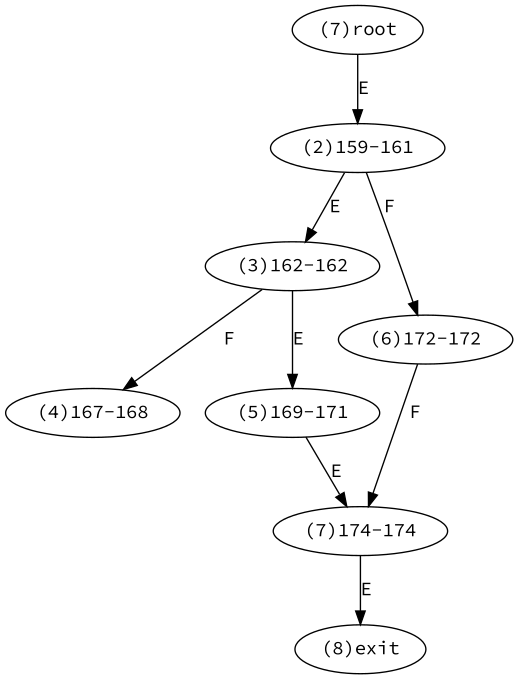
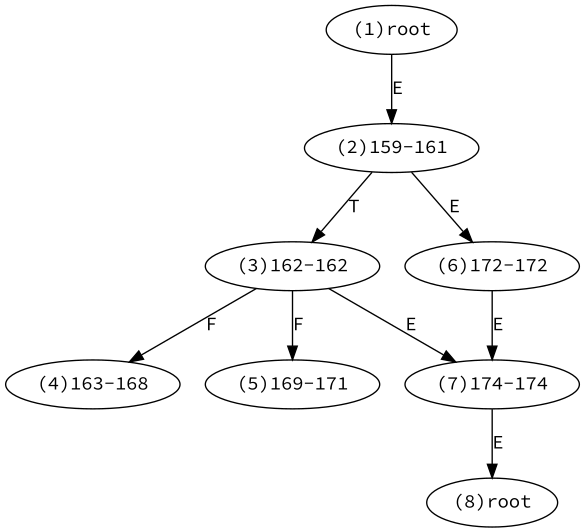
node "(7)root": label "(7)root" -> "(1)root"
edge "(2)159-161" -> "(3)162-162": label "E" -> "T"
edge "(2)159-161" -> "(6)172-172": label "F" -> "E"
edge "(3)162-162" -> "(5)169-171": label "E" -> "F"
node "(4)167-168": label "(4)167-168" -> "(4)163-168"
edge "(6)172-172" -> "(7)174-174": label "F" -> "E"
edge "(5)169-171" -> "(7)174-174": now "(3)162-162" -> "(7)174-174"
node "(8)exit": label "(8)exit" -> "(8)root"
